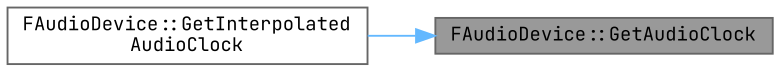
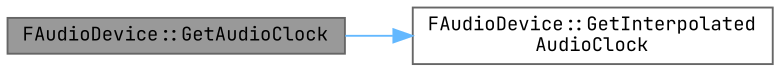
edge "FAudioDevice::GetInterpolated AudioClock" -> "FAudioDevice::GetAudioClock": reversed
